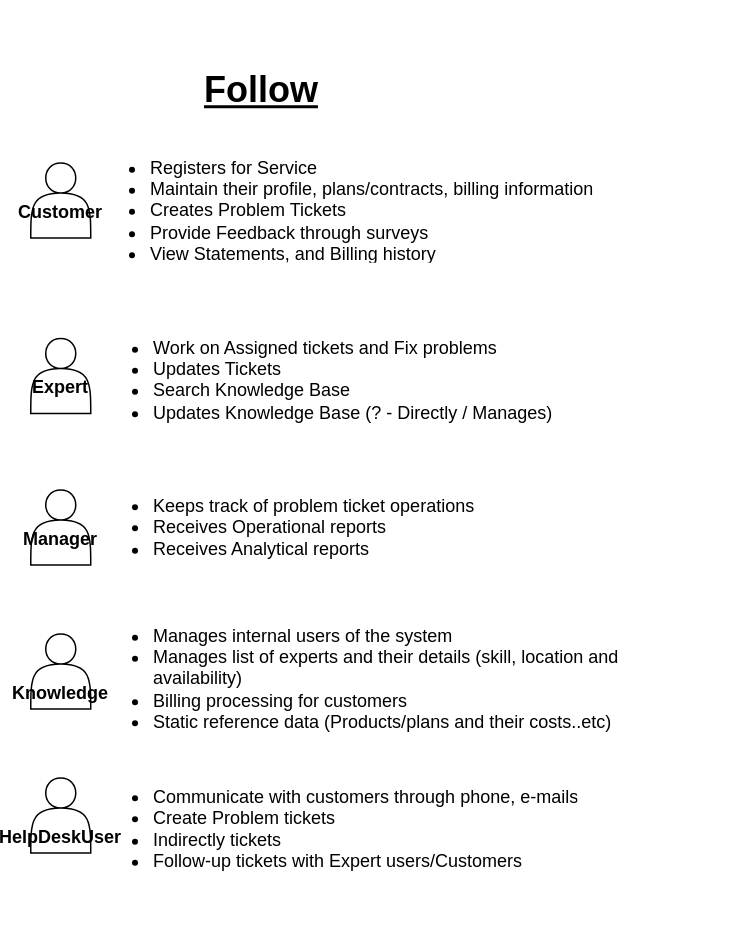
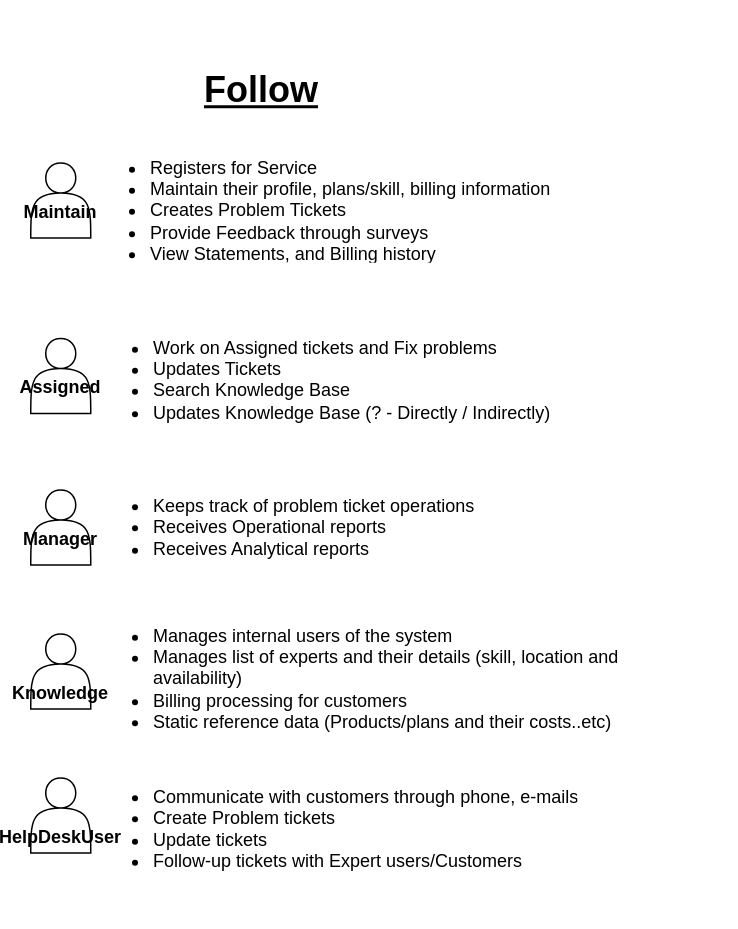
node "Customer": label "Customer" -> "Maintain"
node "Registers for Service Maintain their profile, plans/contracts, billing information Creates Problem Tickets Provide Feedback through surveys View Statements, and Billing history": label "Registers for Service Maintain their profile, plans/contracts, billing information Creates Problem Tickets Provide Feedback through surveys View Statements, and Billing history" -> "Registers for Service Maintain their profile, plans/skill, billing information Creates Problem Tickets Provide Feedback through surveys View Statements, and Billing history"
node "Expert": label "Expert" -> "Assigned"
node "Work on Assigned tickets and Fix problems Updates Tickets Search Knowledge Base Updates Knowledge Base (? - Directly / Manages)": label "Work on Assigned tickets and Fix problems Updates Tickets Search Knowledge Base Updates Knowledge Base (? - Directly / Manages)" -> "Work on Assigned tickets and Fix problems Updates Tickets Search Knowledge Base Updates Knowledge Base (? - Directly / Indirectly)"
node "Communicate with customers through phone, e-mails Create Problem tickets Indirectly tickets Follow-up tickets with Expert users/Customers": label "Communicate with customers through phone, e-mails Create Problem tickets Indirectly tickets Follow-up tickets with Expert users/Customers" -> "Communicate with customers through phone, e-mails Create Problem tickets Update tickets Follow-up tickets with Expert users/Customers"
